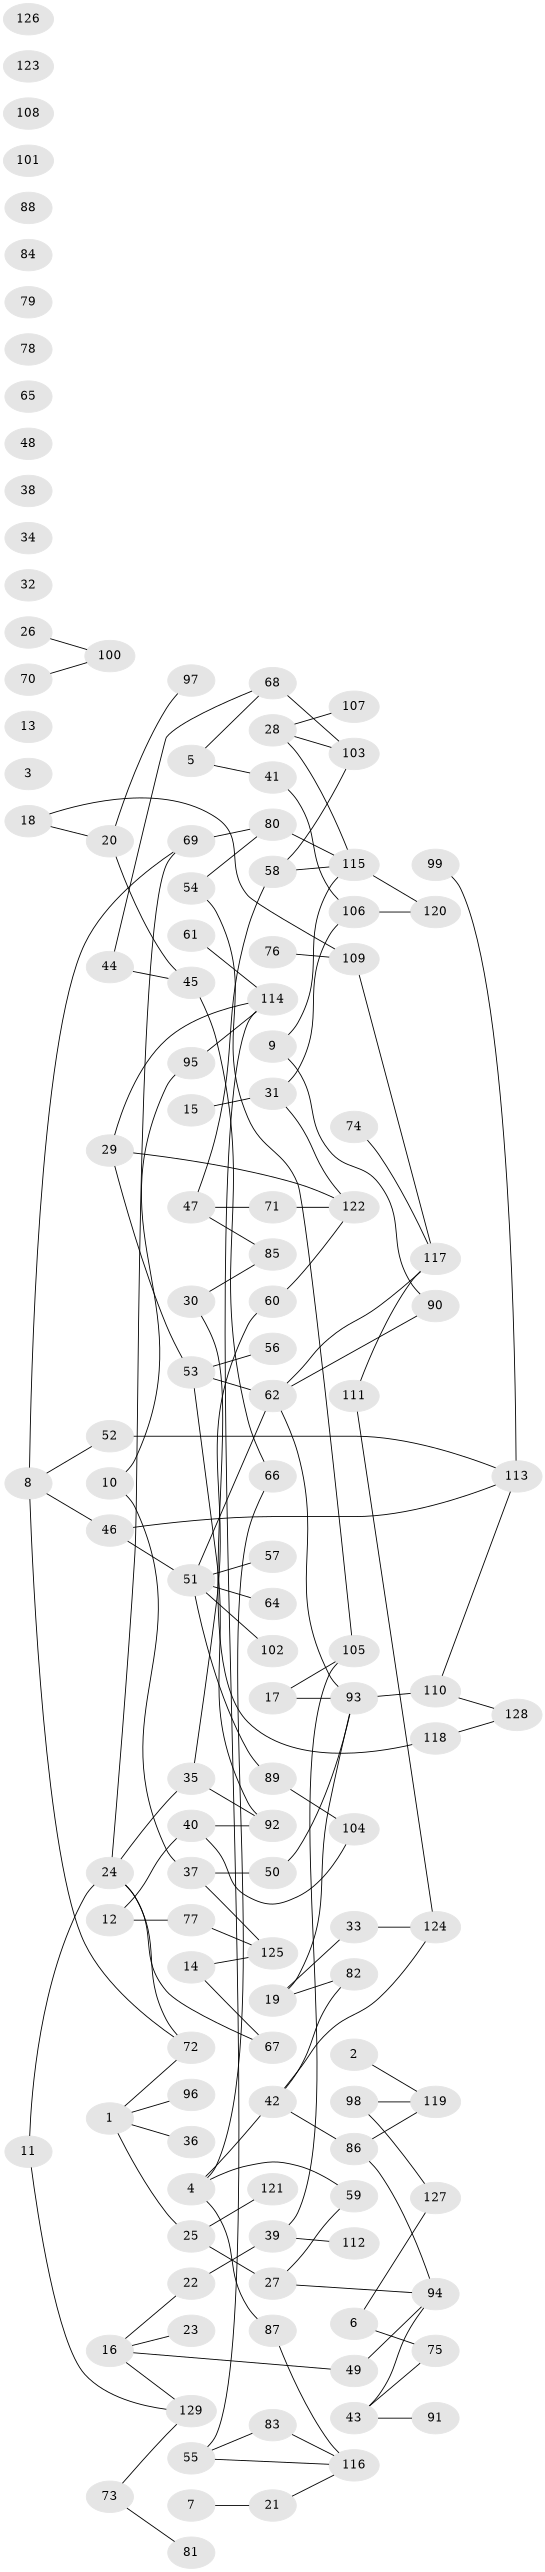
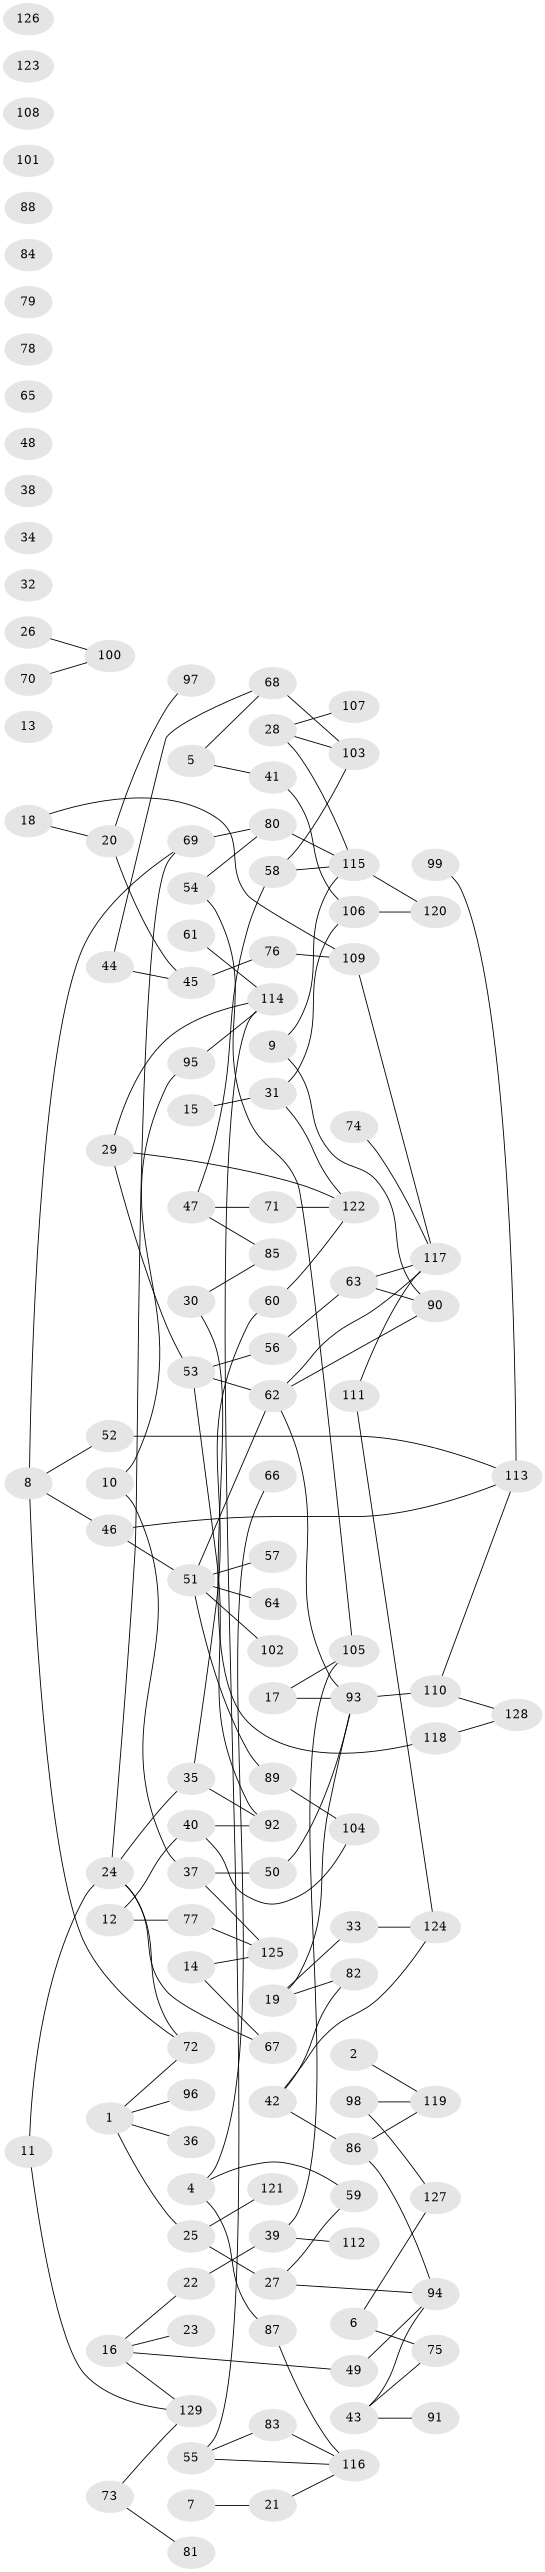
node "3": removed
node "63": added
edge "45" -- "66": now "45" -- "76"
edge "42" -- "4": removed
